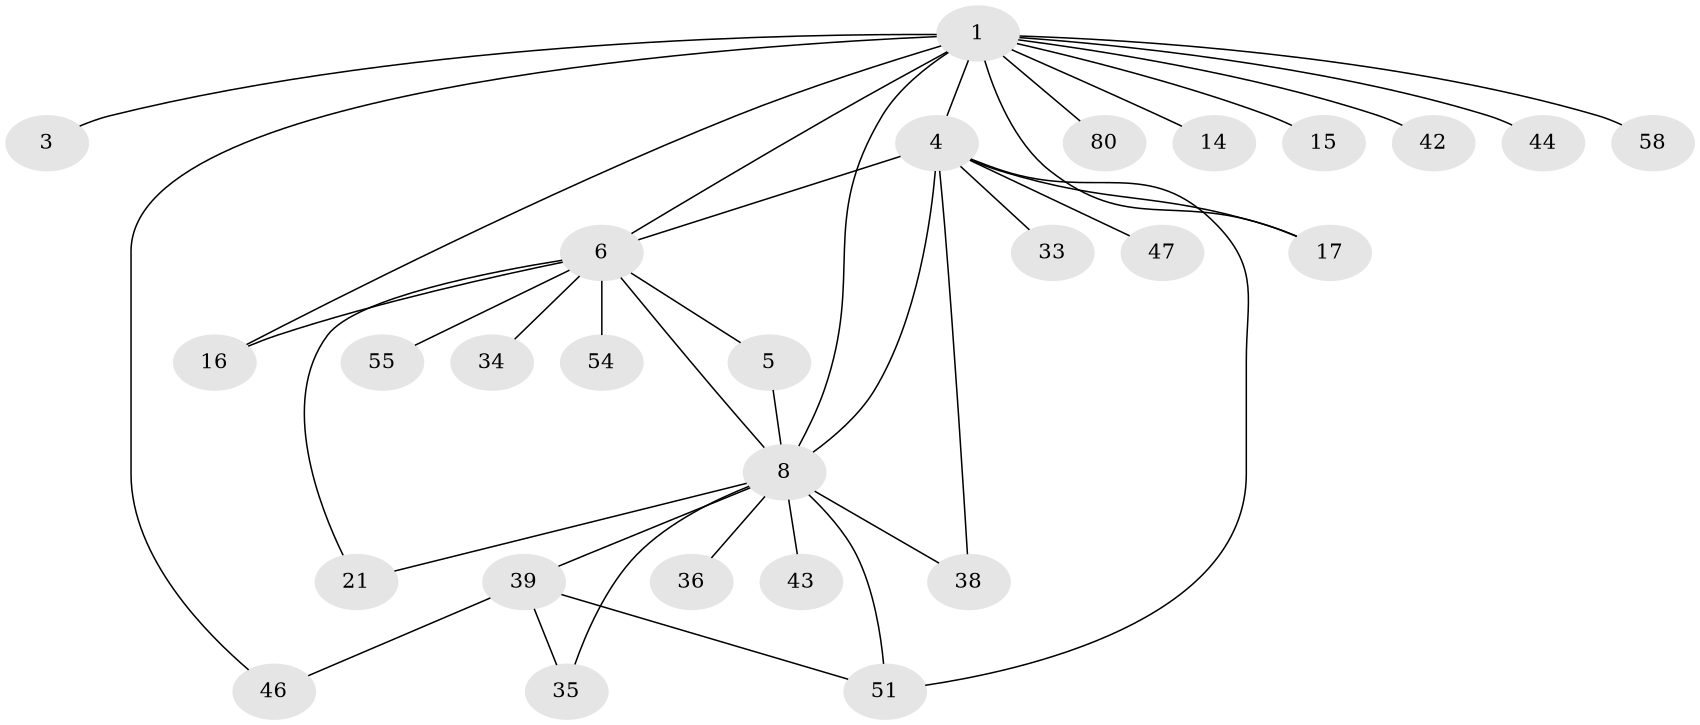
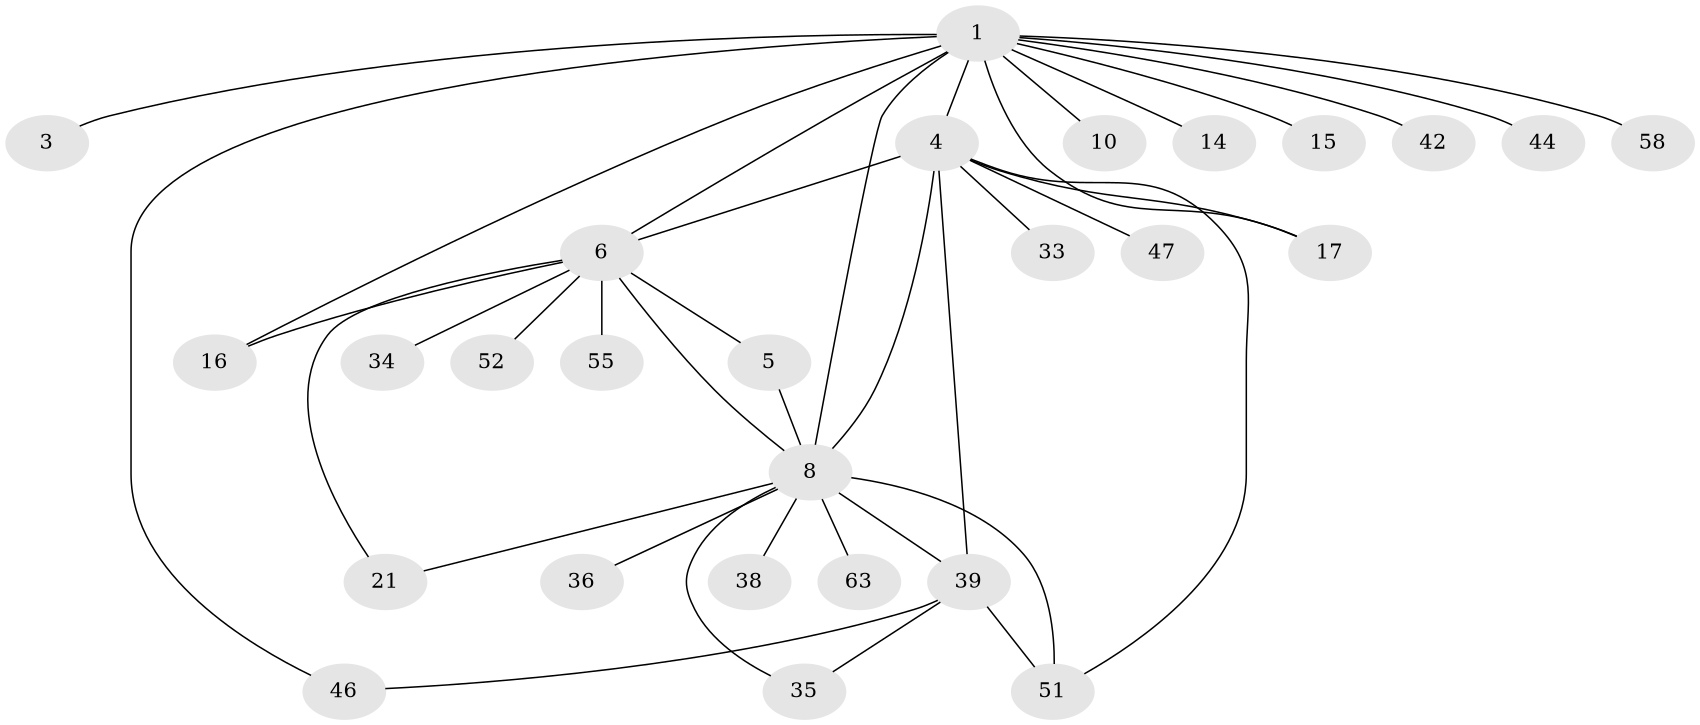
node "80": label "80" -> "10"
edge "4" -- "38": now "4" -- "39"
node "54": label "54" -> "52"
node "43": label "43" -> "63"
